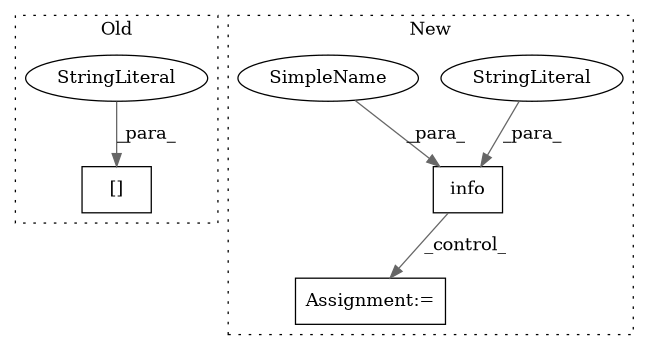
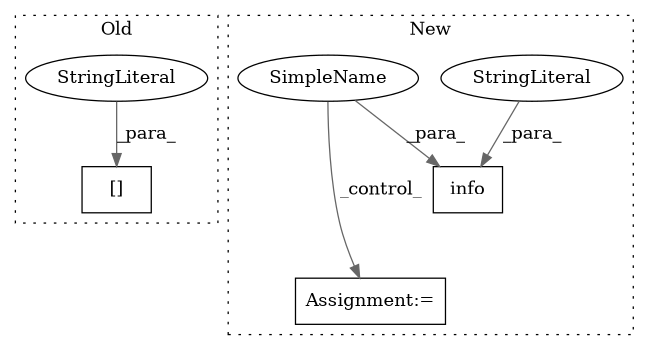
edge "info" -> "Assignment:=": now "SimpleName" -> "Assignment:="
